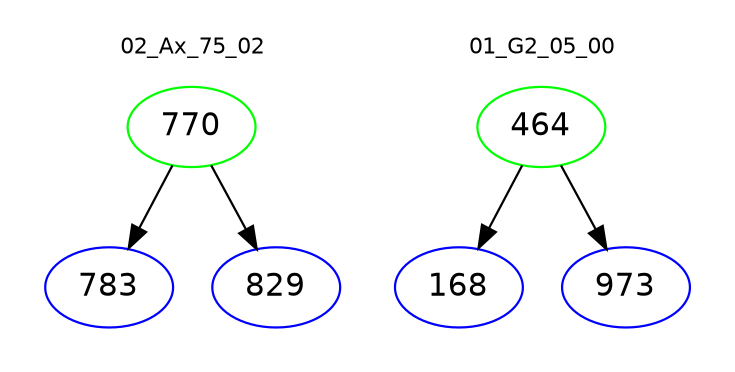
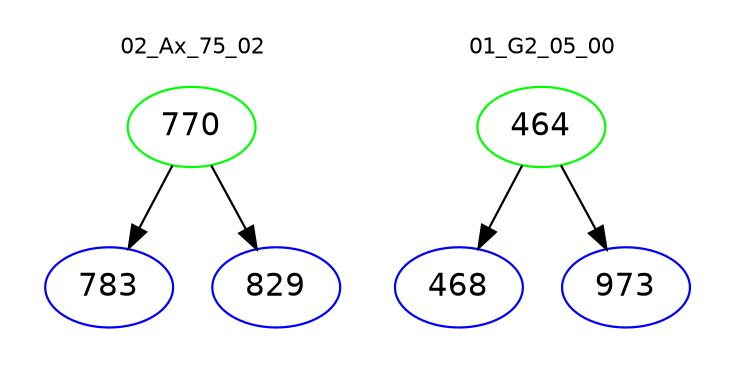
node "168": label "168" -> "468"
